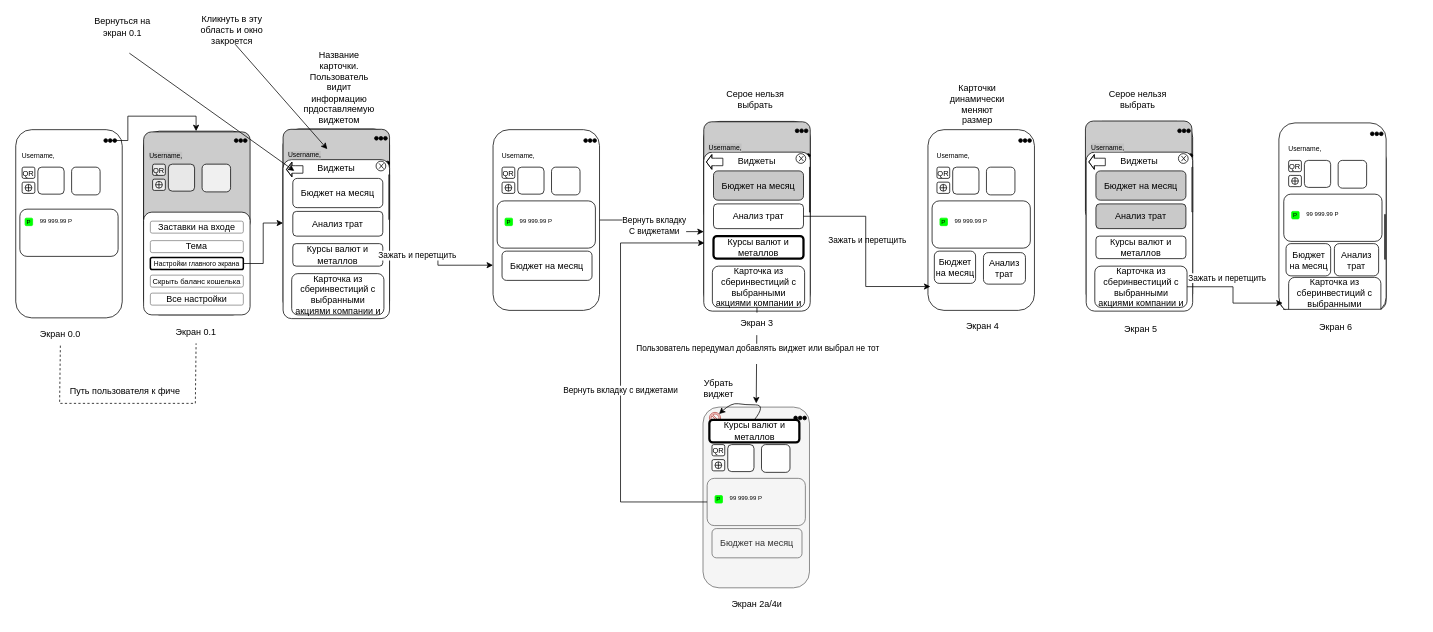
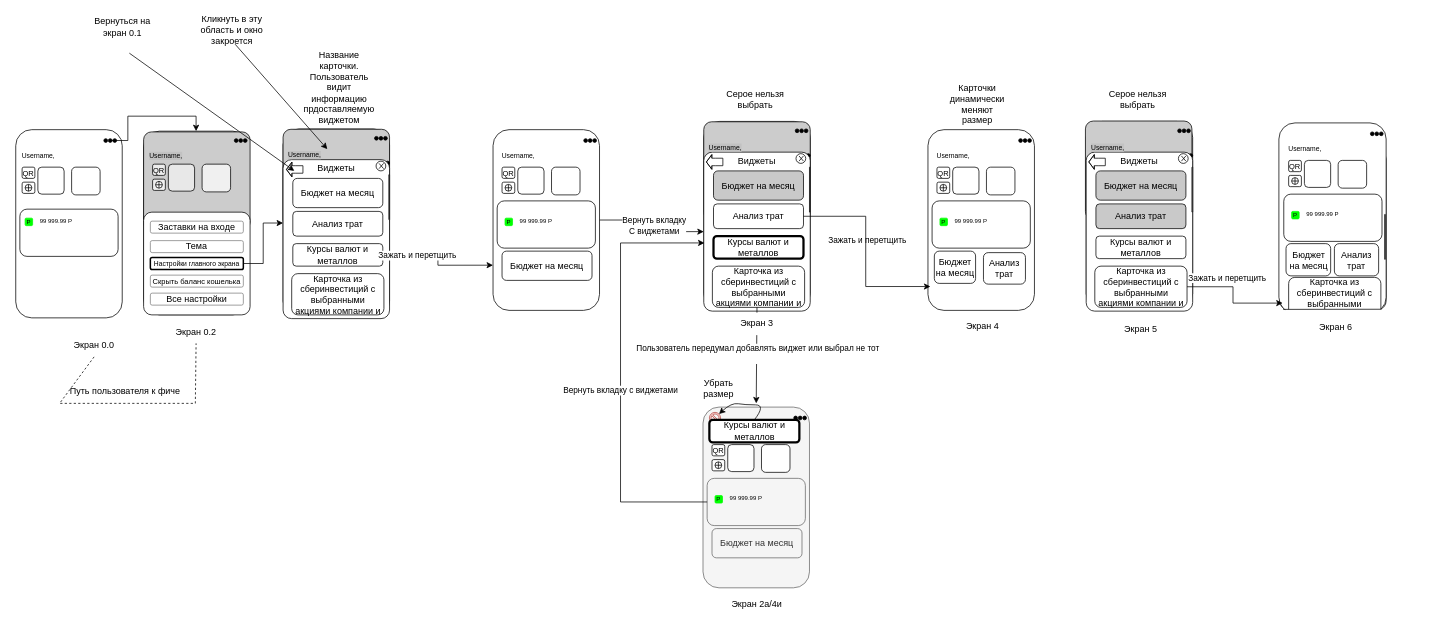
node "Экран 0.1": label "Экран 0.1" -> "Экран 0.2"
node "Экран 0.0": moved (60, 334) -> (94, 345)
node "Убрать виджет": label "Убрать виджет" -> "Убрать размер"
